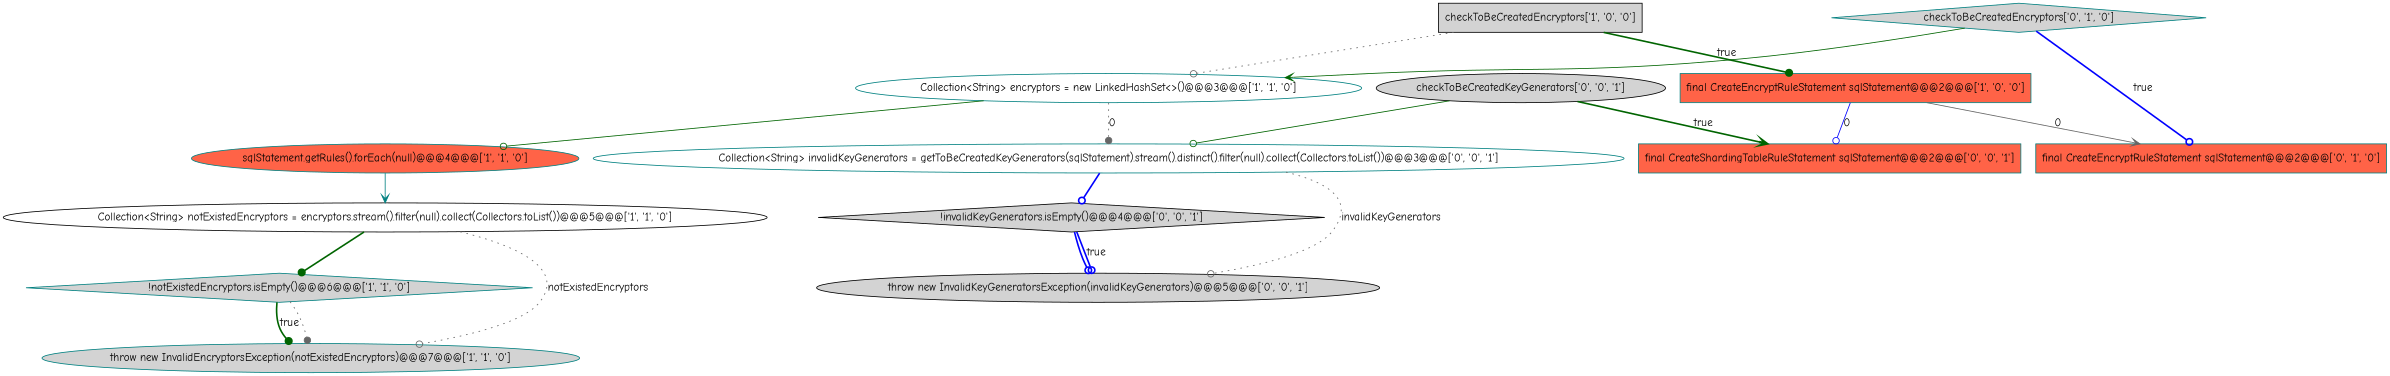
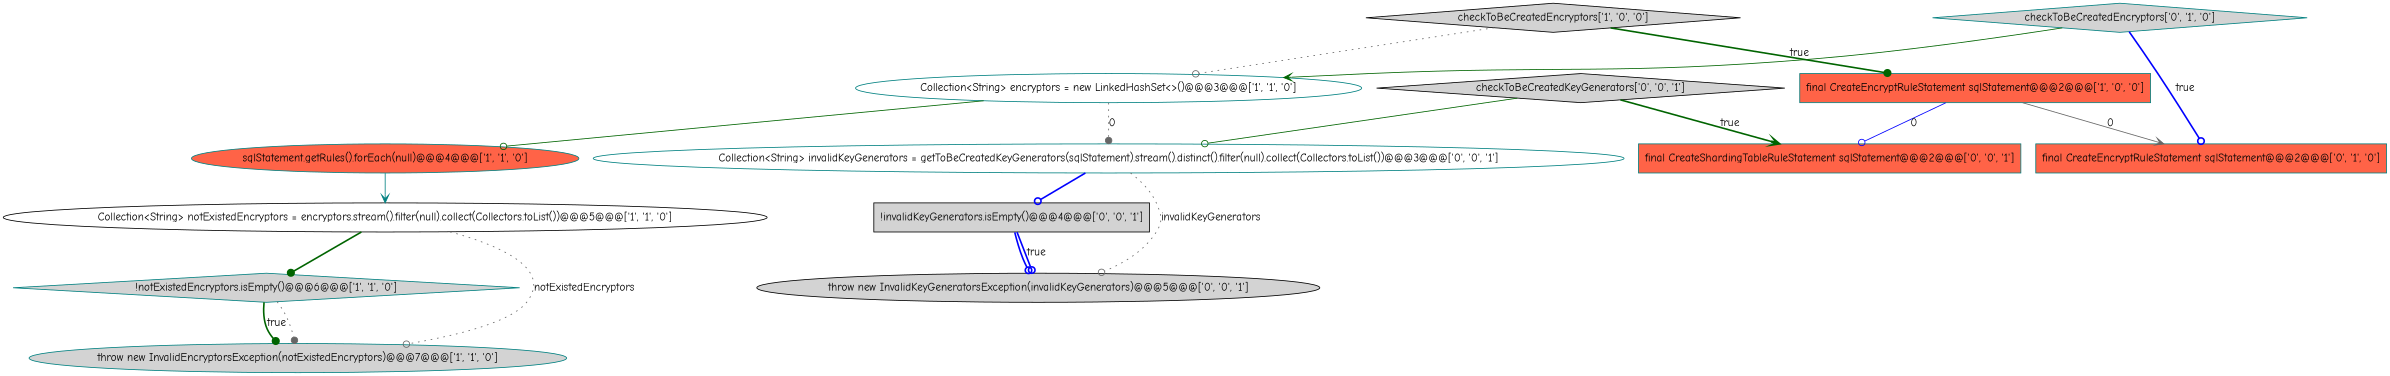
node "checkToBeCreatedEncryptors['1', '0', '0']": shape box -> diamond
node "checkToBeCreatedKeyGenerators['0', '0', '1']": shape ellipse -> diamond
node "!invalidKeyGenerators.isEmpty()@@@4@@@['0', '0', '1']": shape diamond -> box
